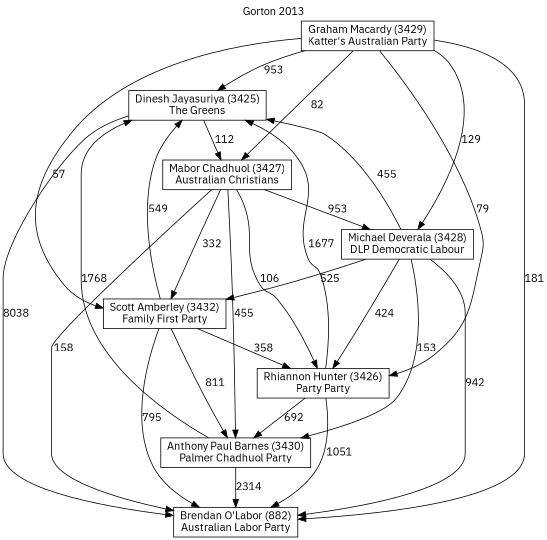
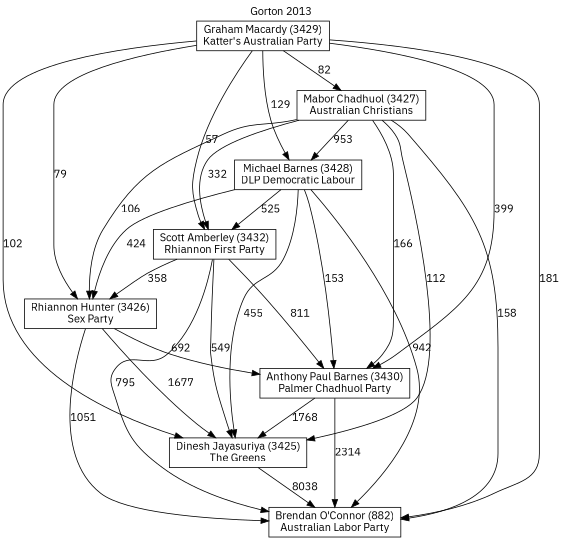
edge "Graham Macardy (3429) Katter's Australian Party" -> "Dinesh Jayasuriya (3425) The Greens": label "953" -> "102"
edge "Dinesh Jayasuriya (3425) The Greens" -> "Mabor Chadhuol (3427) Australian Christians": reversed
edge "Graham Macardy (3429) Katter's Australian Party" -> "Anthony Paul Barnes (3430) Palmer Chadhuol Party": added, label "399"
node "Michael Deverala (3428) DLP Democratic Labour": label "Michael Deverala (3428) DLP Democratic Labour" -> "Michael Barnes (3428) DLP Democratic Labour"
node "Scott Amberley (3432) Family First Party": label "Scott Amberley (3432) Family First Party" -> "Scott Amberley (3432) Rhiannon First Party"
edge "Mabor Chadhuol (3427) Australian Christians" -> "Anthony Paul Barnes (3430) Palmer Chadhuol Party": label "455" -> "166"
node "Rhiannon Hunter (3426) Party Party": label "Rhiannon Hunter (3426) Party Party" -> "Rhiannon Hunter (3426) Sex Party"
node "Brendan O'Labor (882) Australian Labor Party": label "Brendan O'Labor (882) Australian Labor Party" -> "Brendan O'Connor (882) Australian Labor Party"
